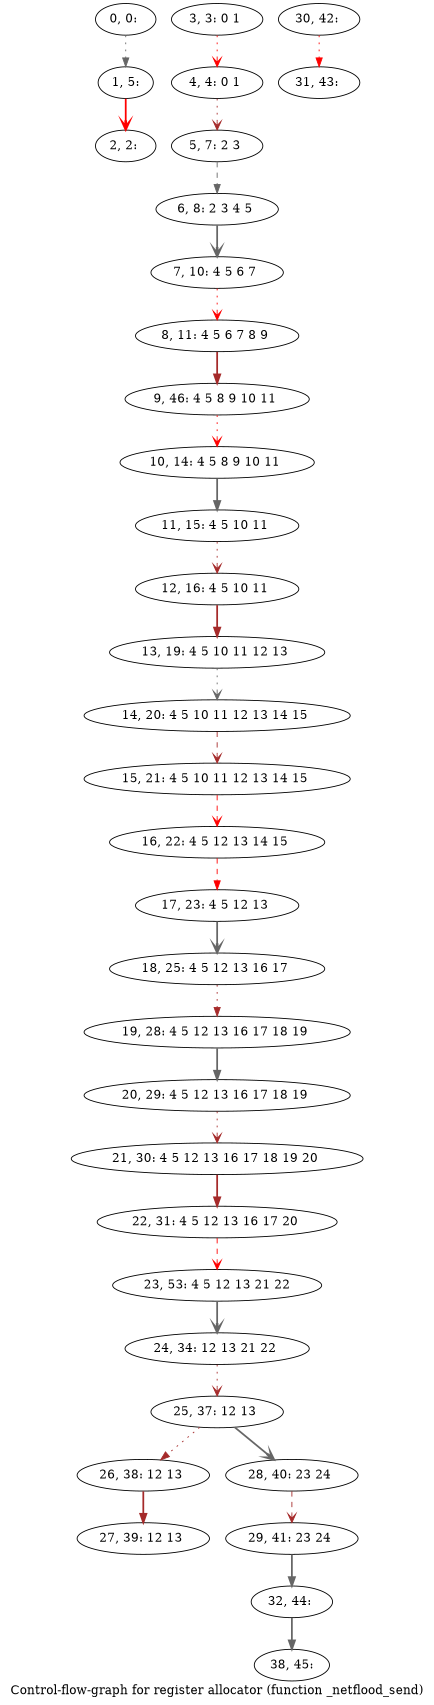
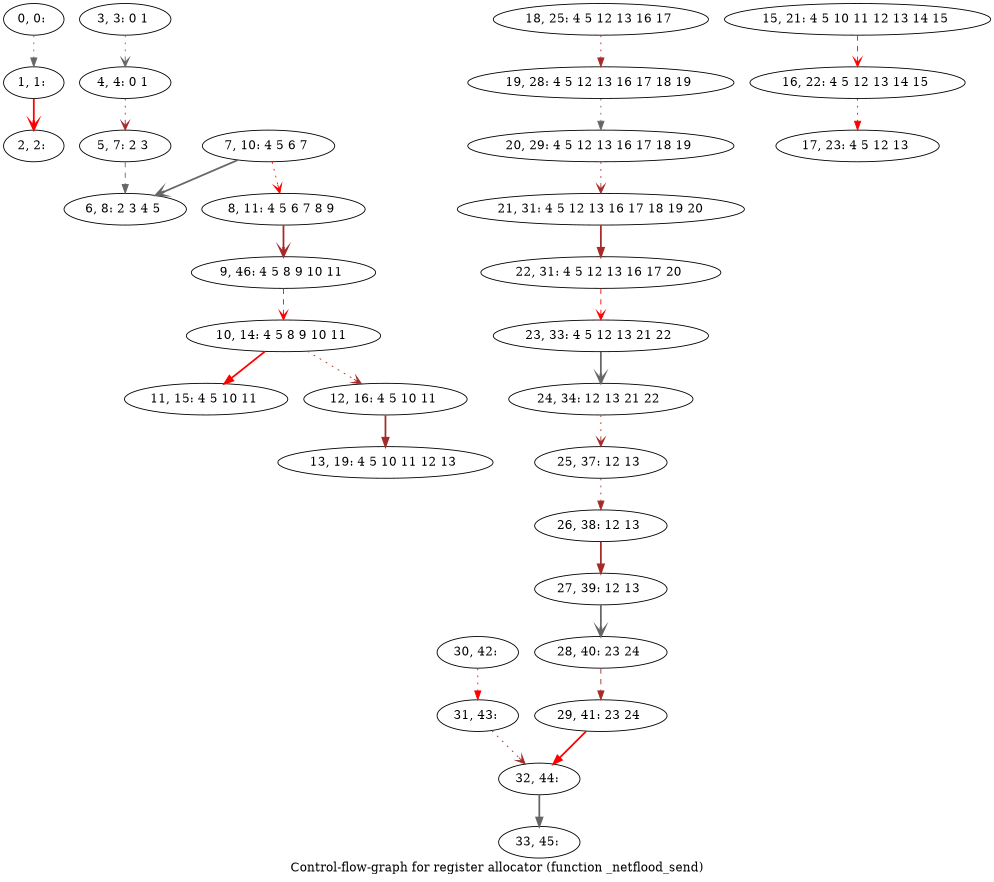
edge "3, 3: 0 1" -> "4, 4: 0 1": color red -> gray40
node "1, 5:": label "1, 5:" -> "1, 1:"
edge "6, 8: 2 3 4 5" -> "7, 10: 4 5 6 7": reversed
edge "8, 11: 4 5 6 7 8 9" -> "9, 46: 4 5 8 9 10 11": arrowhead normal -> vee
edge "9, 46: 4 5 8 9 10 11" -> "10, 14: 4 5 8 9 10 11": style dotted -> dashed
edge "10, 14: 4 5 8 9 10 11" -> "11, 15: 4 5 10 11": color gray40 -> red
edge "11, 15: 4 5 10 11" -> "12, 16: 4 5 10 11": now "10, 14: 4 5 8 9 10 11" -> "12, 16: 4 5 10 11"
node "14, 20: 4 5 10 11 12 13 14 15": removed
edge "31, 43:" -> "32, 44:": added
edge "16, 22: 4 5 12 13 14 15" -> "17, 23: 4 5 12 13": style dashed -> dotted
edge "17, 23: 4 5 12 13" -> "18, 25: 4 5 12 13 16 17": removed
edge "19, 28: 4 5 12 13 16 17 18 19" -> "20, 29: 4 5 12 13 16 17 18 19": style bold -> dotted
node "21, 30: 4 5 12 13 16 17 18 19 20": label "21, 30: 4 5 12 13 16 17 18 19 20" -> "21, 31: 4 5 12 13 16 17 18 19 20"
node "23, 53: 4 5 12 13 21 22": label "23, 53: 4 5 12 13 21 22" -> "23, 33: 4 5 12 13 21 22"
edge "25, 37: 12 13" -> "28, 40: 23 24": now "27, 39: 12 13" -> "28, 40: 23 24"
edge "28, 40: 23 24" -> "29, 41: 23 24": arrowhead vee -> normal
edge "29, 41: 23 24" -> "32, 44:": color gray40 -> red
node "38, 45:": label "38, 45:" -> "33, 45:"
